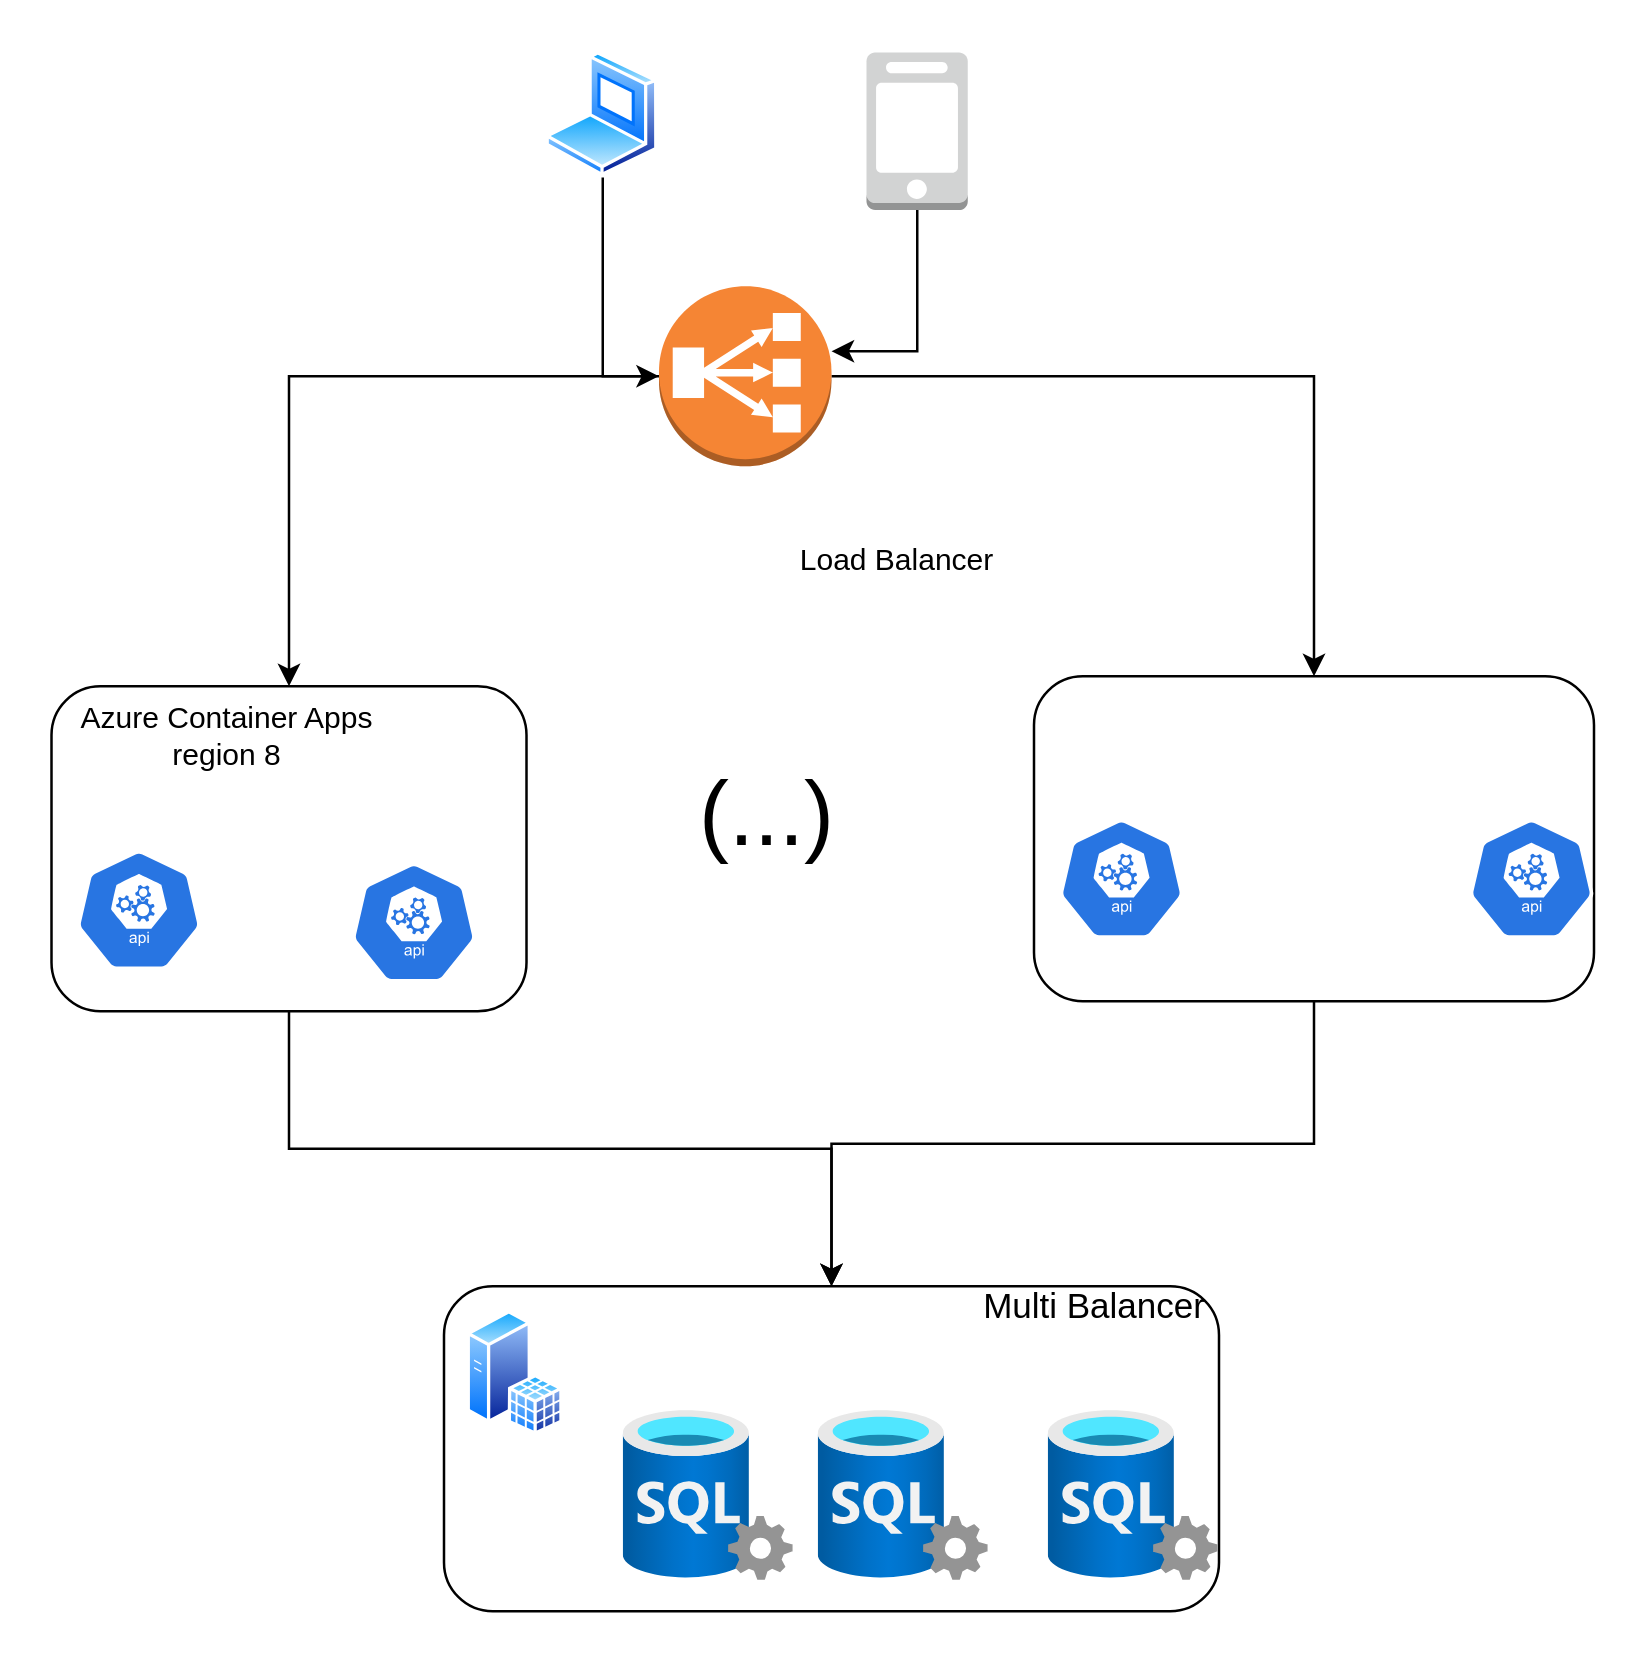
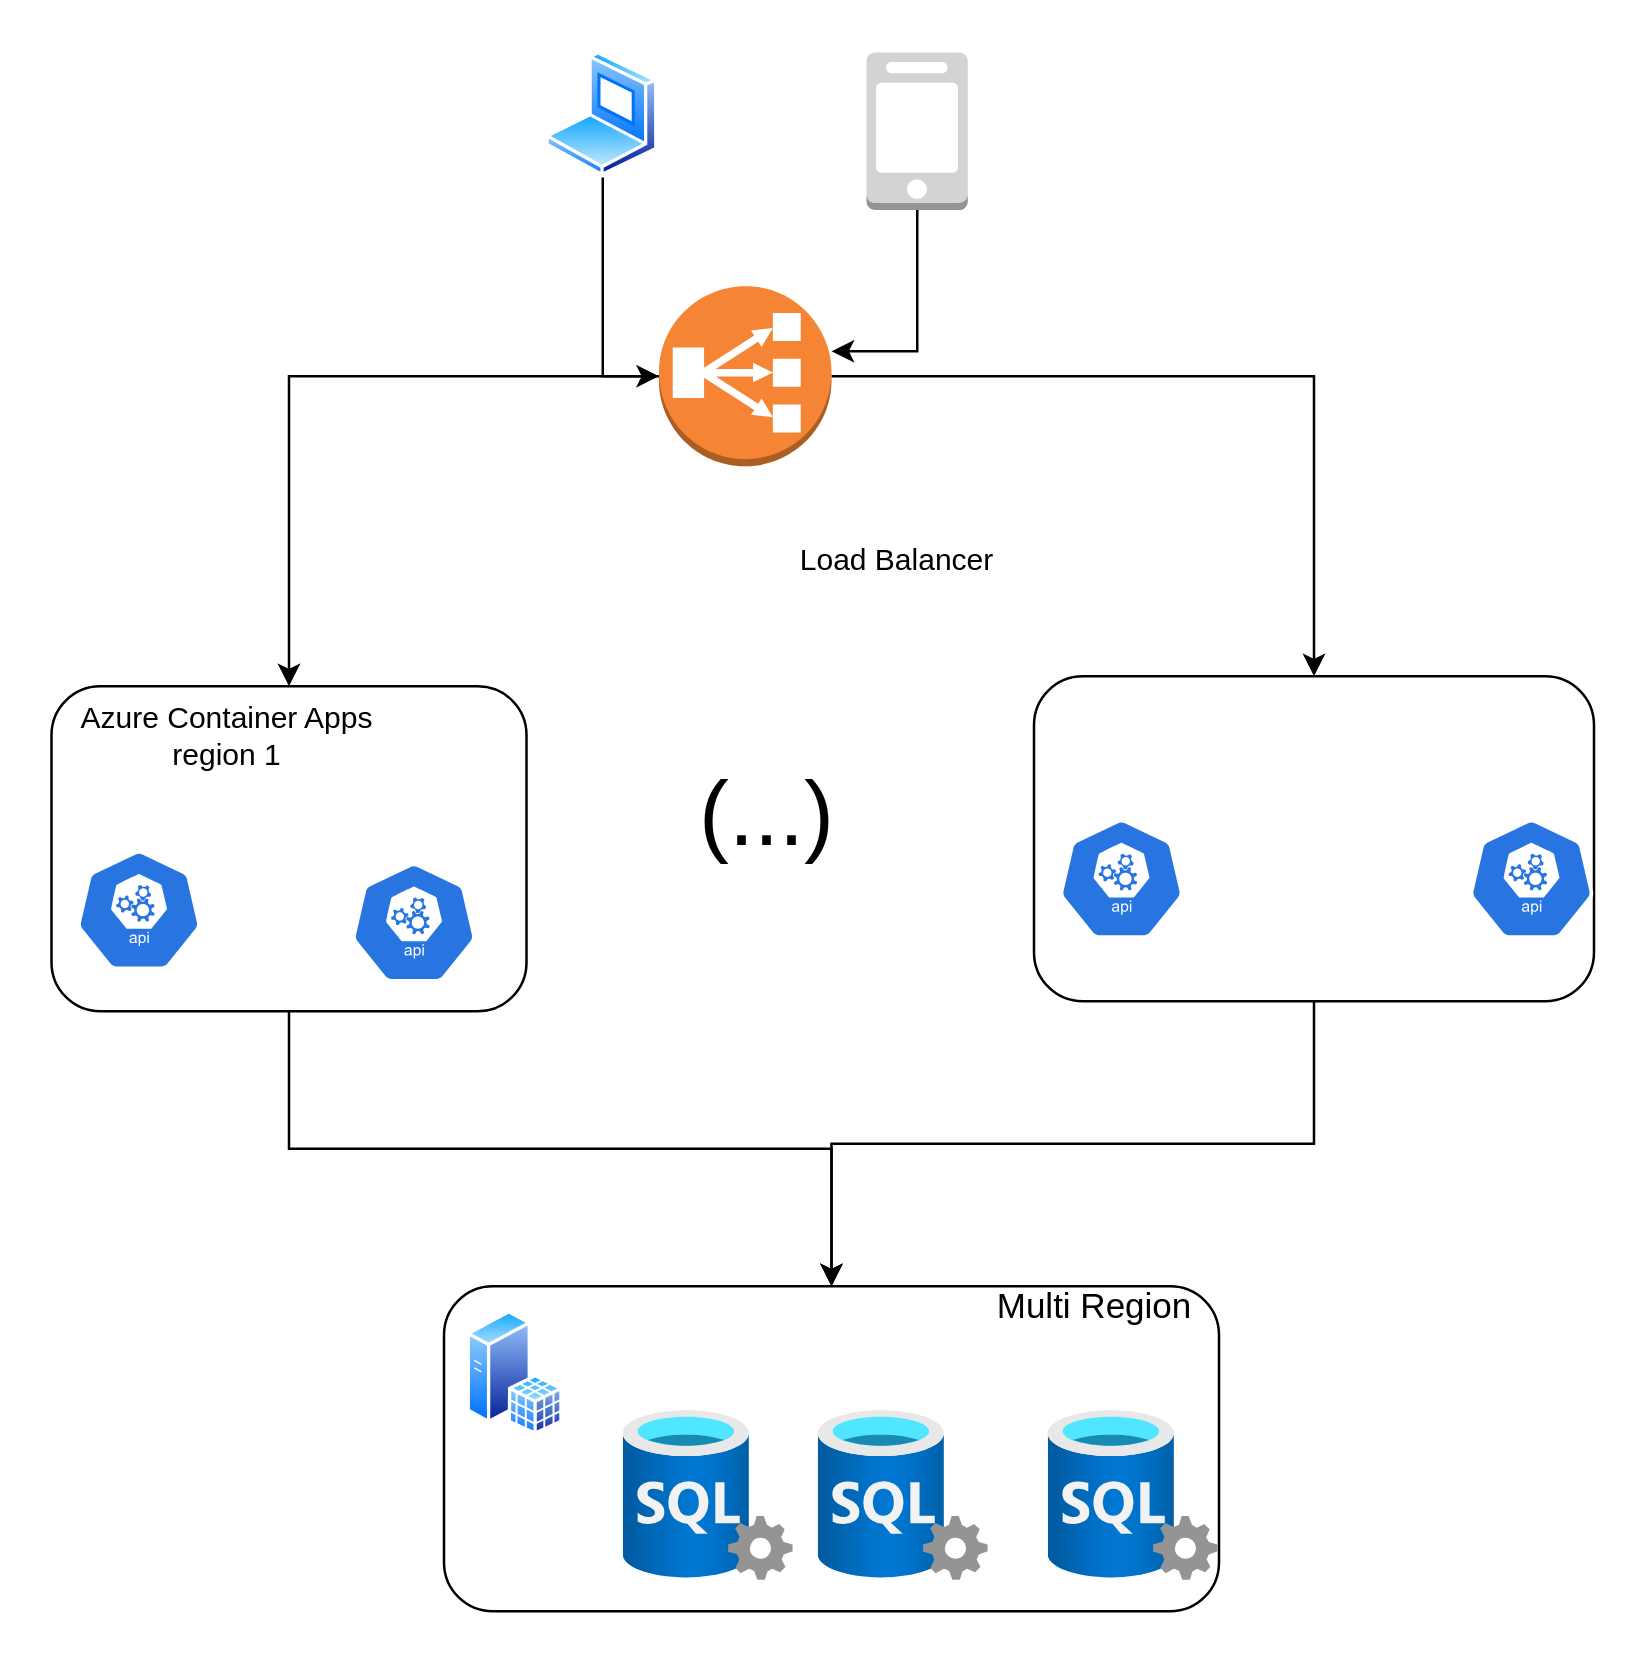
node "Azure Container Apps region 8": label "Azure Container Apps region 8" -> "Azure Container Apps region 1"
node "Multi Balancer": label "Multi Balancer" -> "Multi Region"
